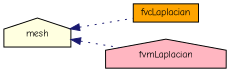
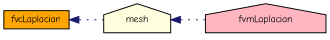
edge "fvcLaplacian" -> "mesh": reversed
